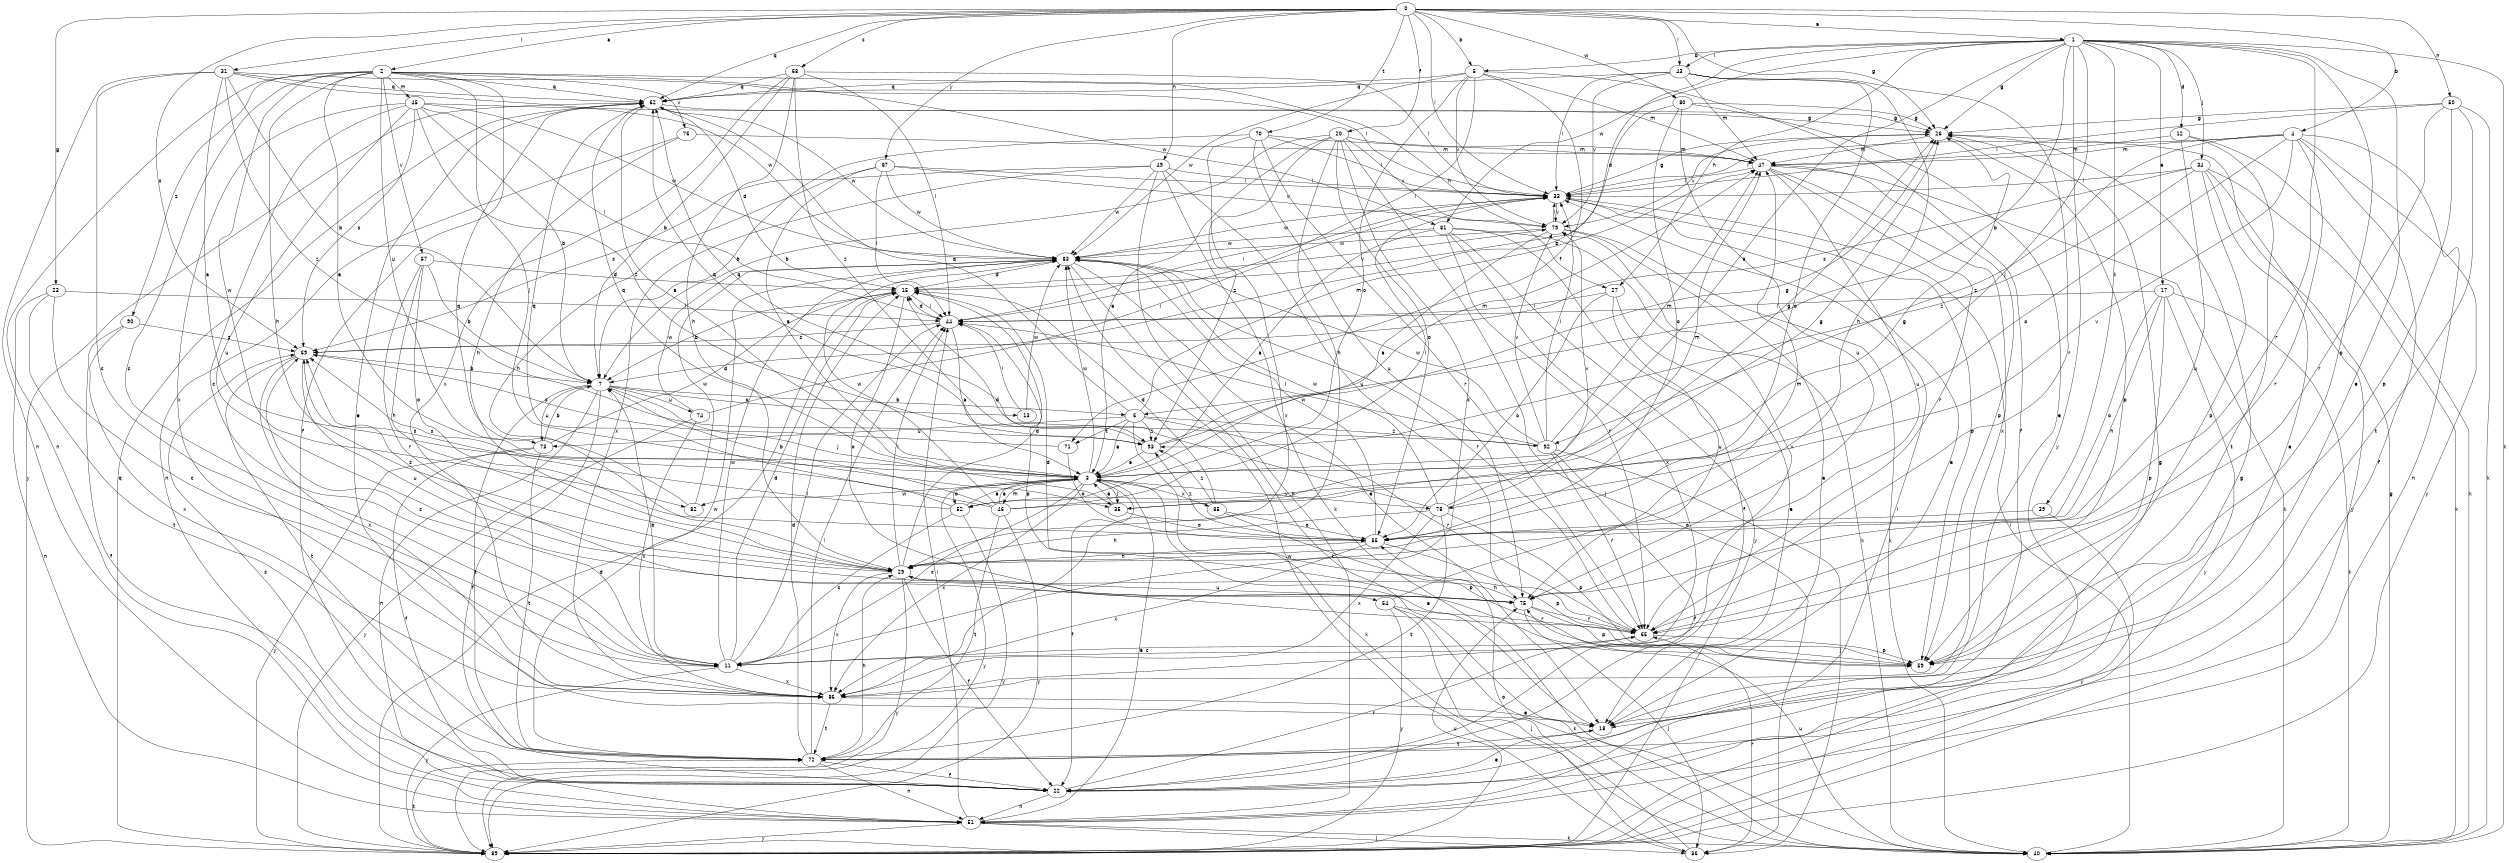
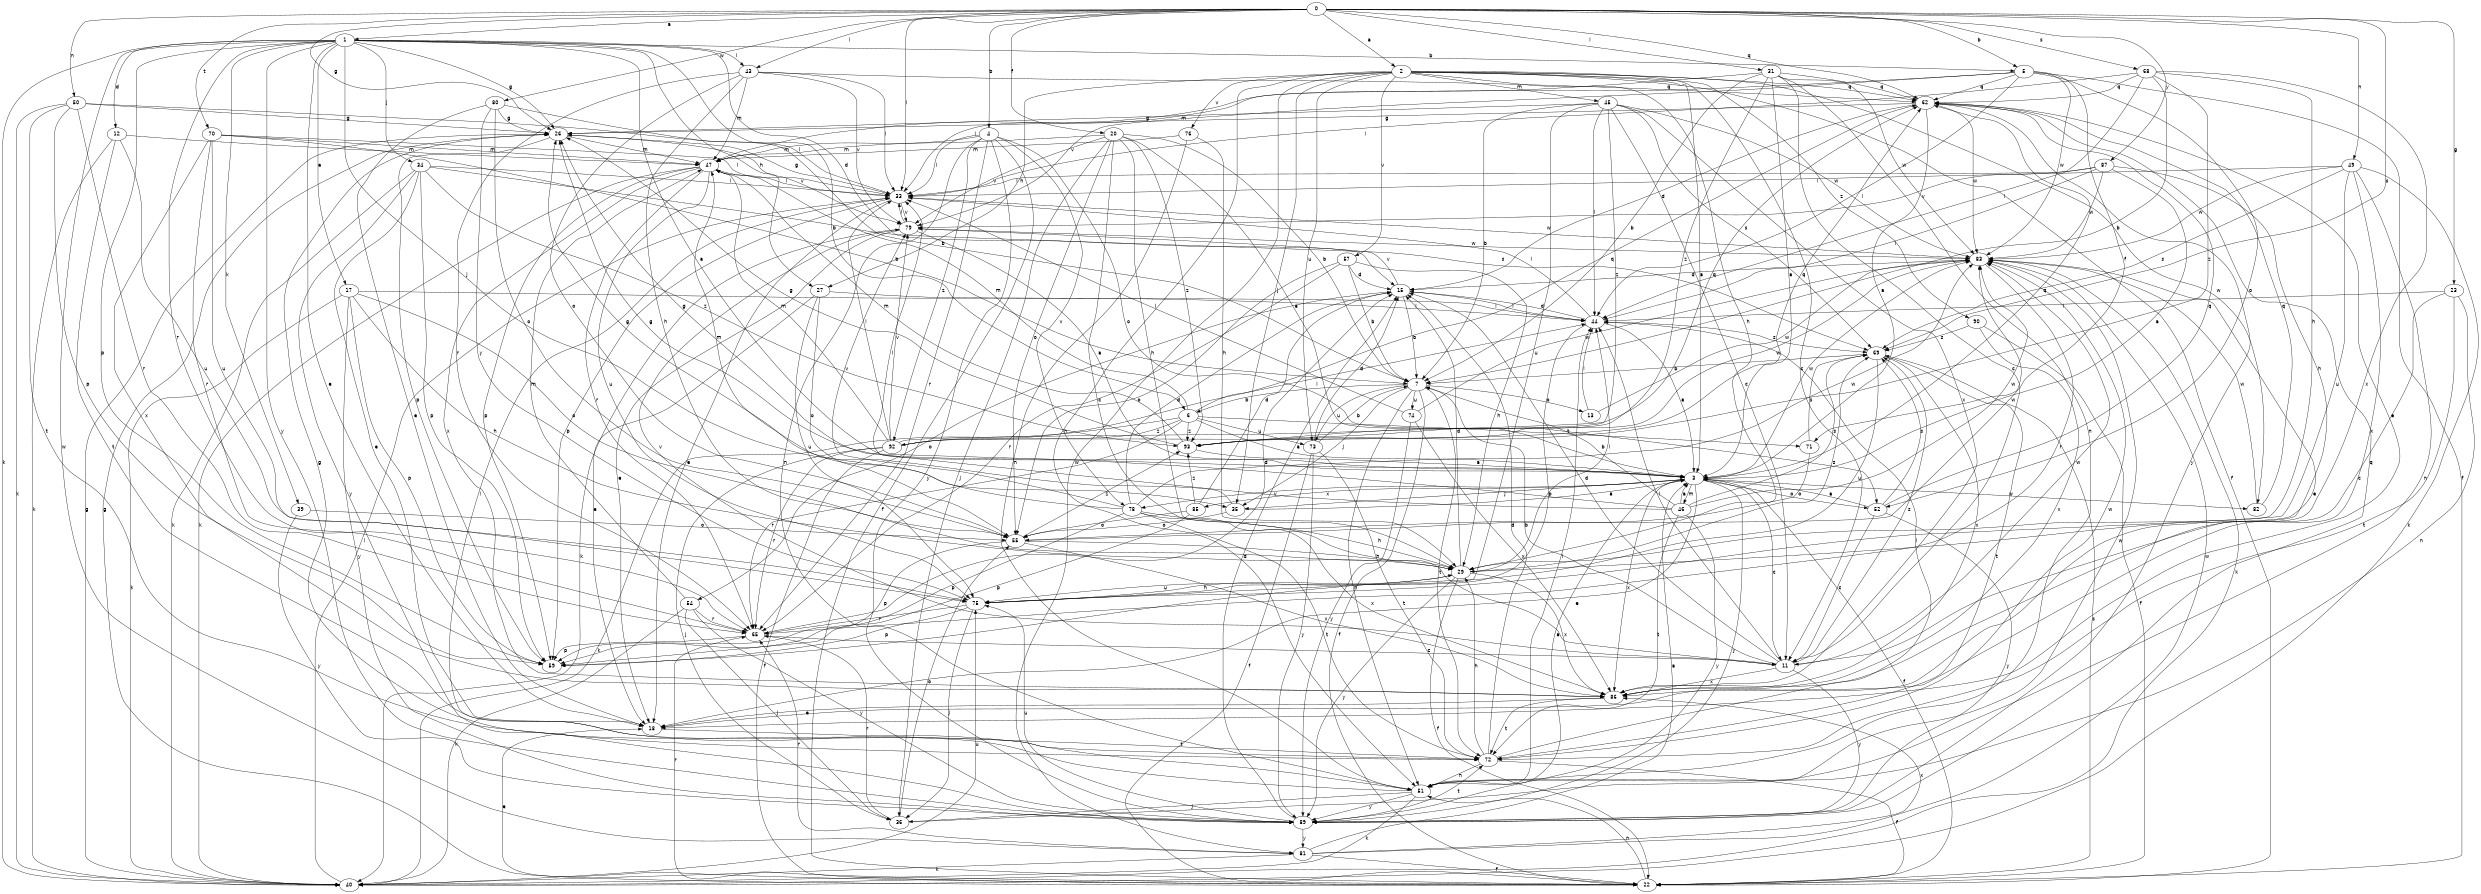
edge "80" -> "75": label "u" -> "y"
edge "81" -> "89": reversed
